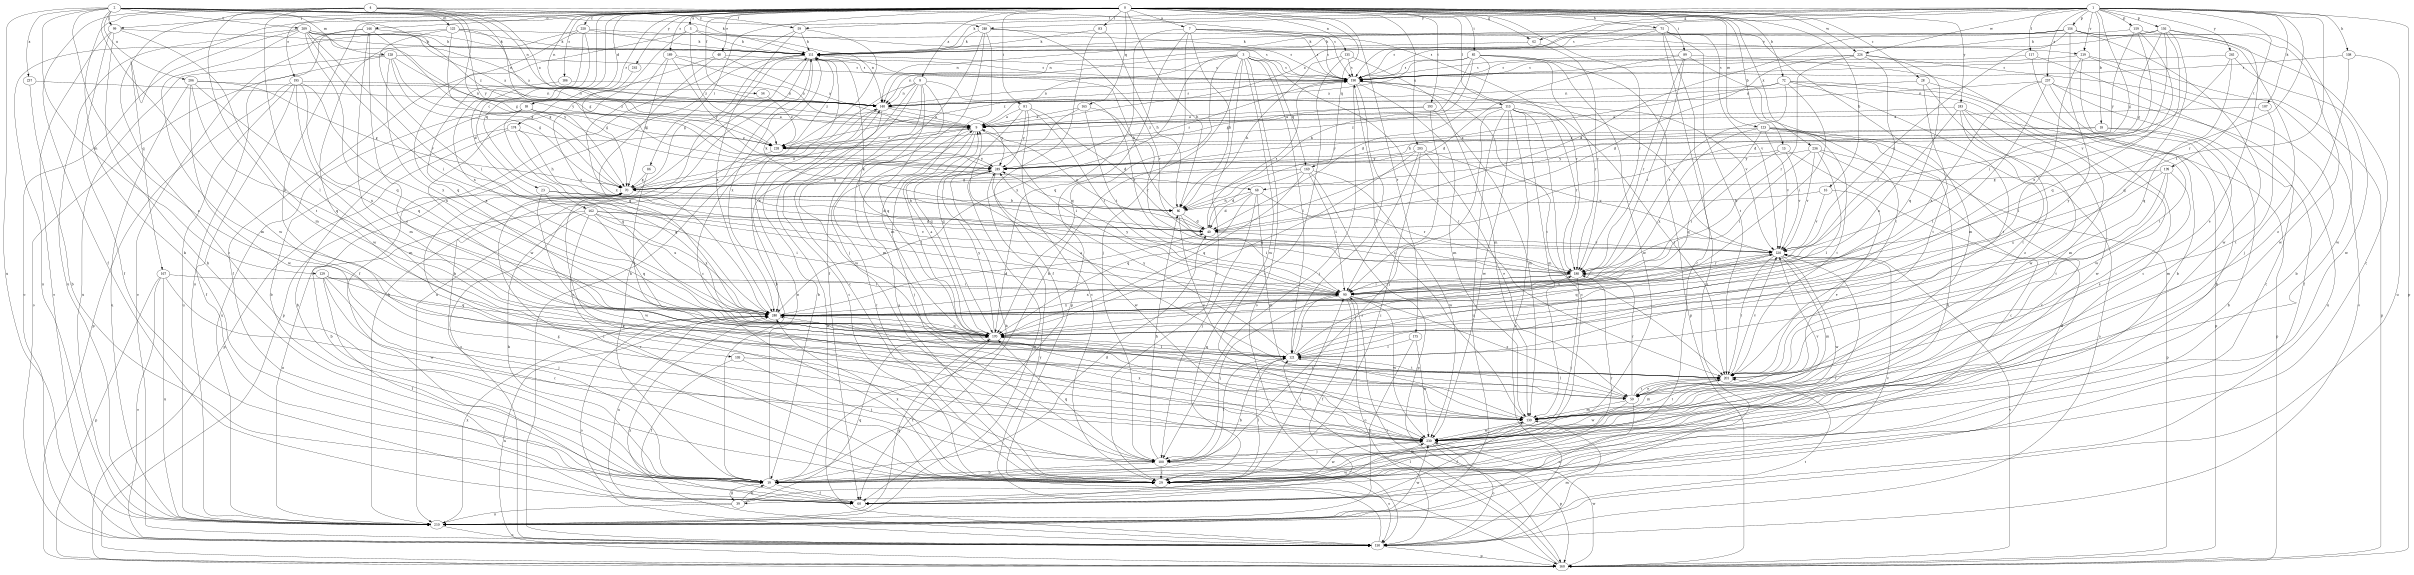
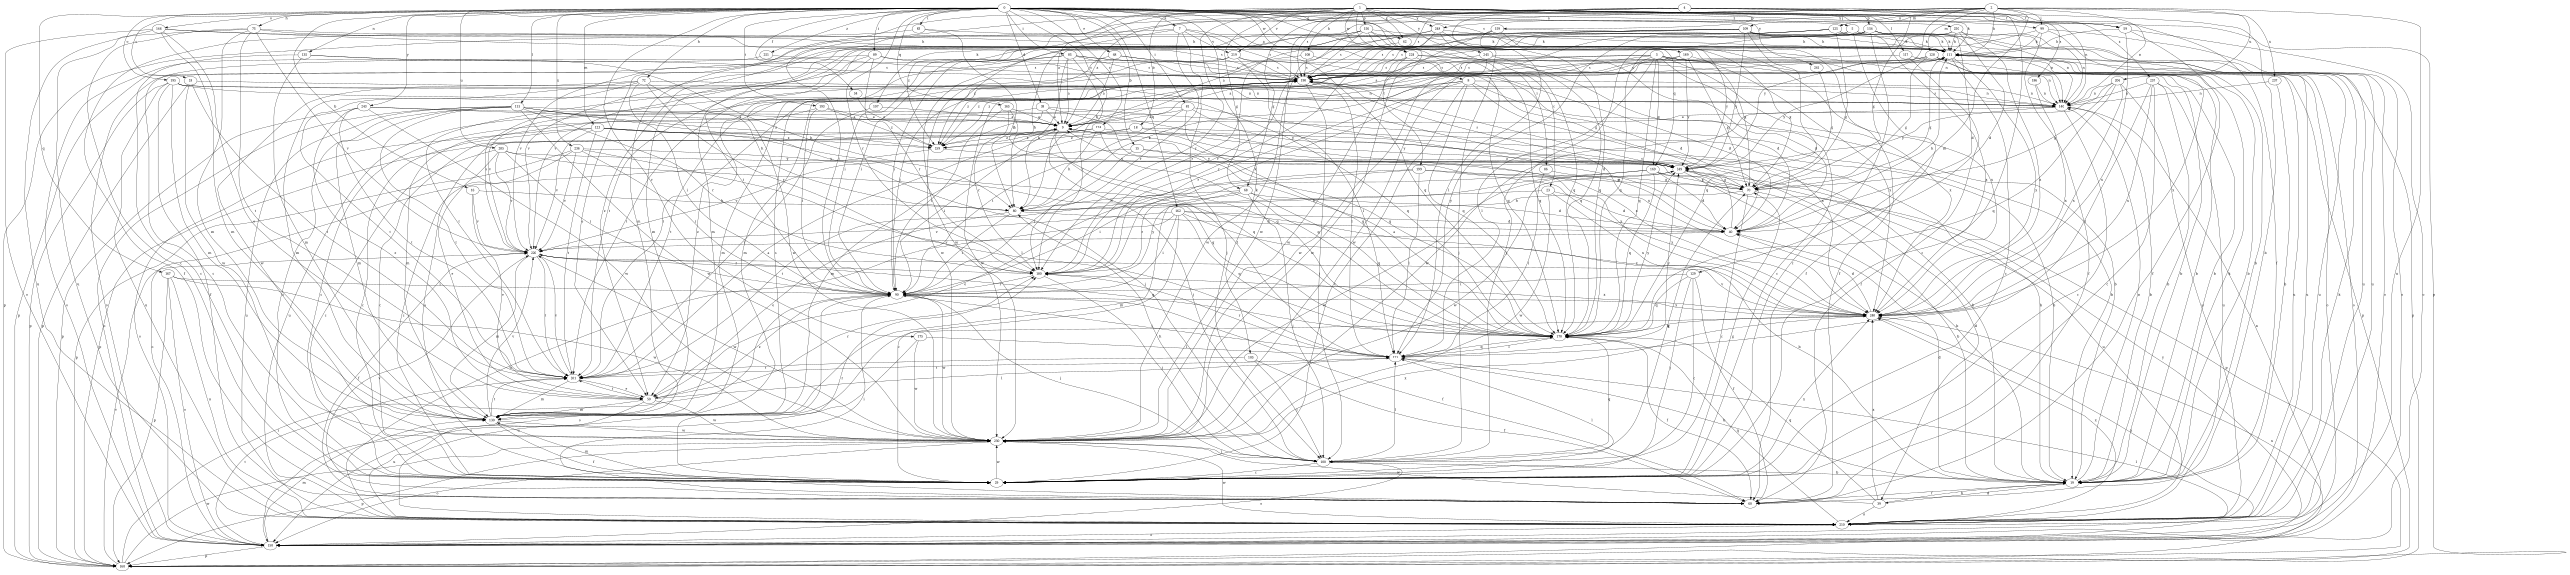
node "251": added
